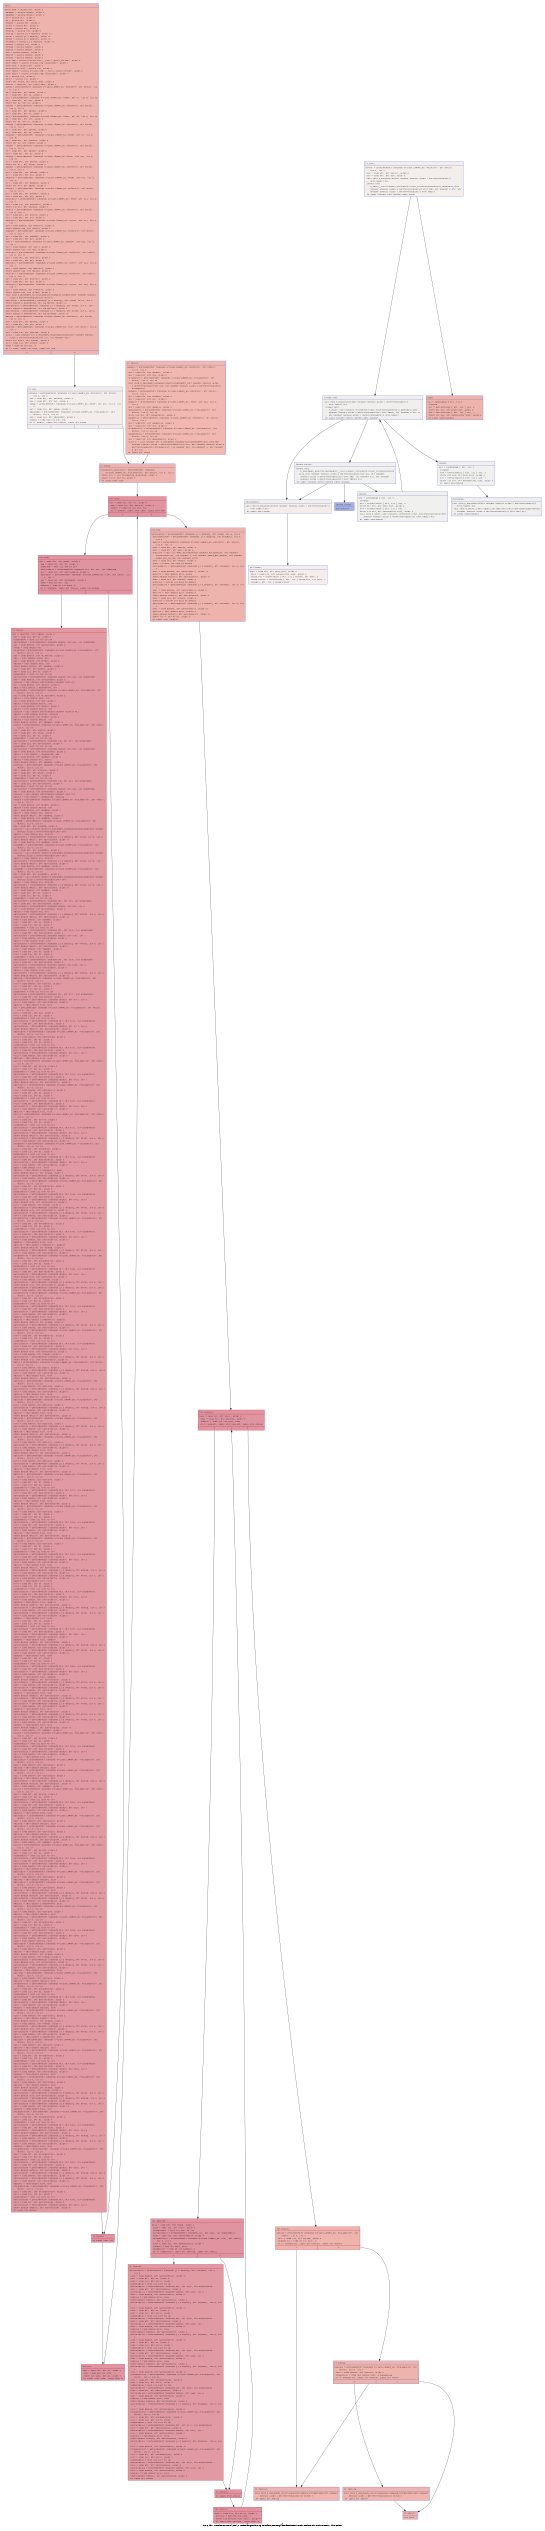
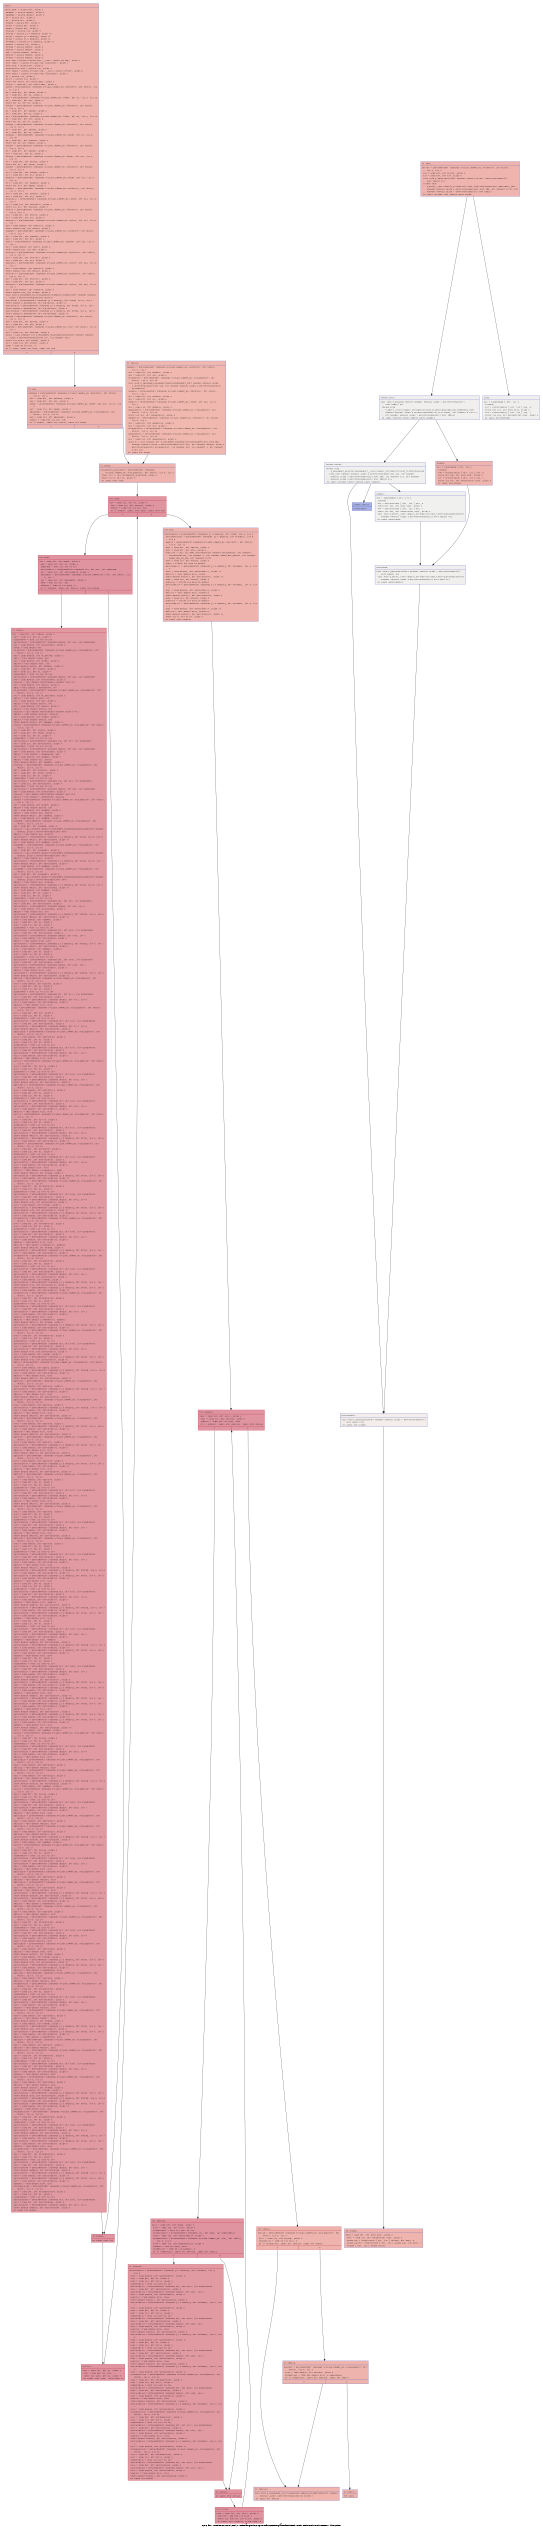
node "if.then:": fillcolor #e5d8d170 -> #d8564670
node "if.end:": fillcolor #e5d8d170 -> #d6524470
node "lpad:": fillcolor #d6524470 -> #e0dbd870
edge "invoke.cont:" -> "ehcleanup29:": now "ehcleanup:" -> "ehcleanup29:"
edge "lpad26:" -> "invoke.cont:": now "lpad26:" -> "ehcleanup:"
node "lpad24:": fillcolor #dedcdb70 -> #d8564670
node "eh.resume:": fillcolor #e5d8d170 -> #d8564670
node "if.then370:": removed
